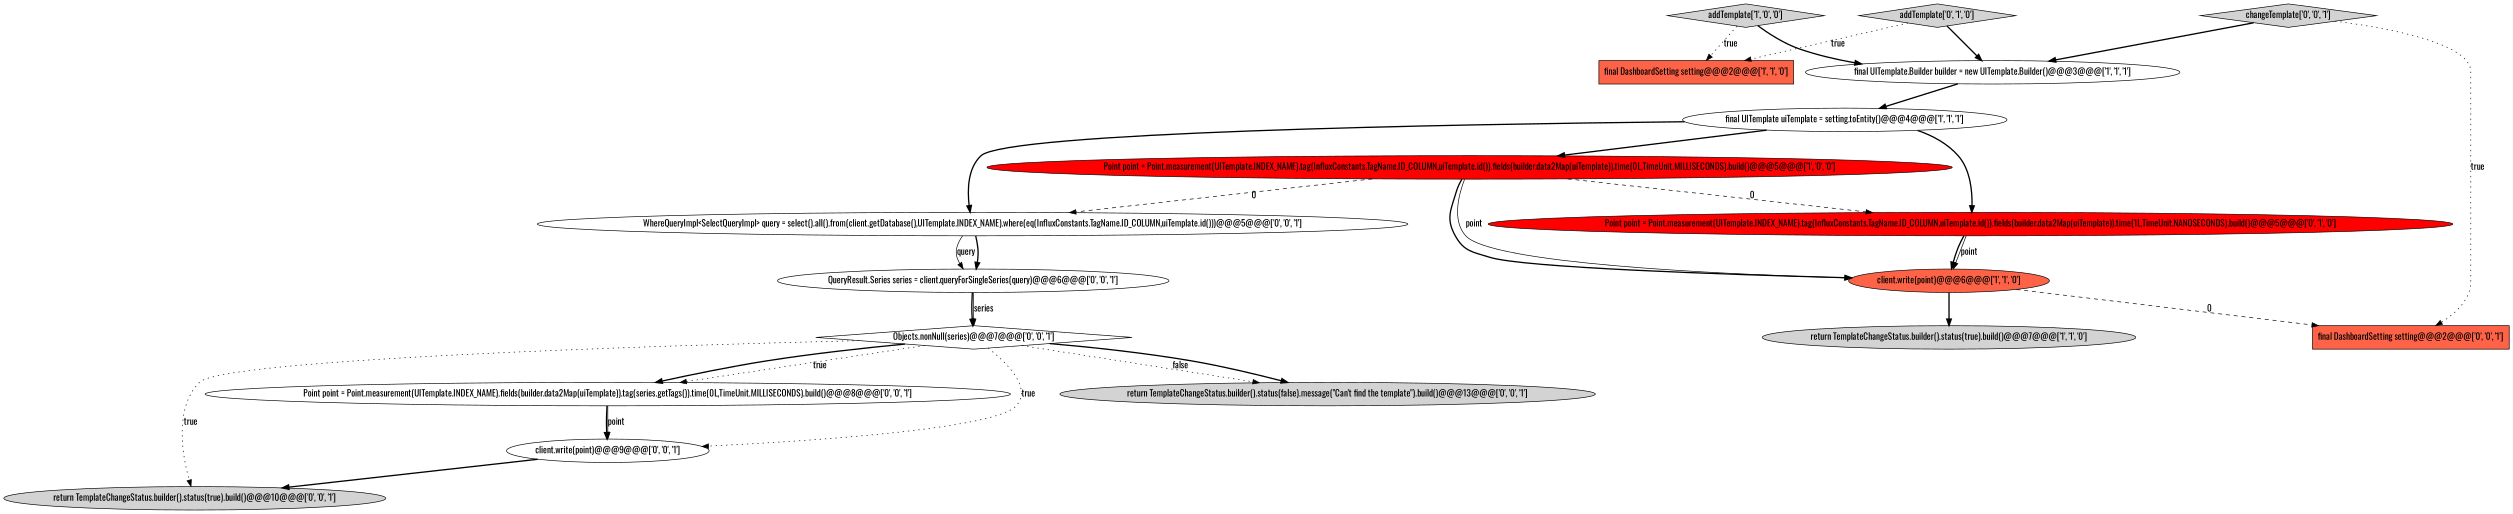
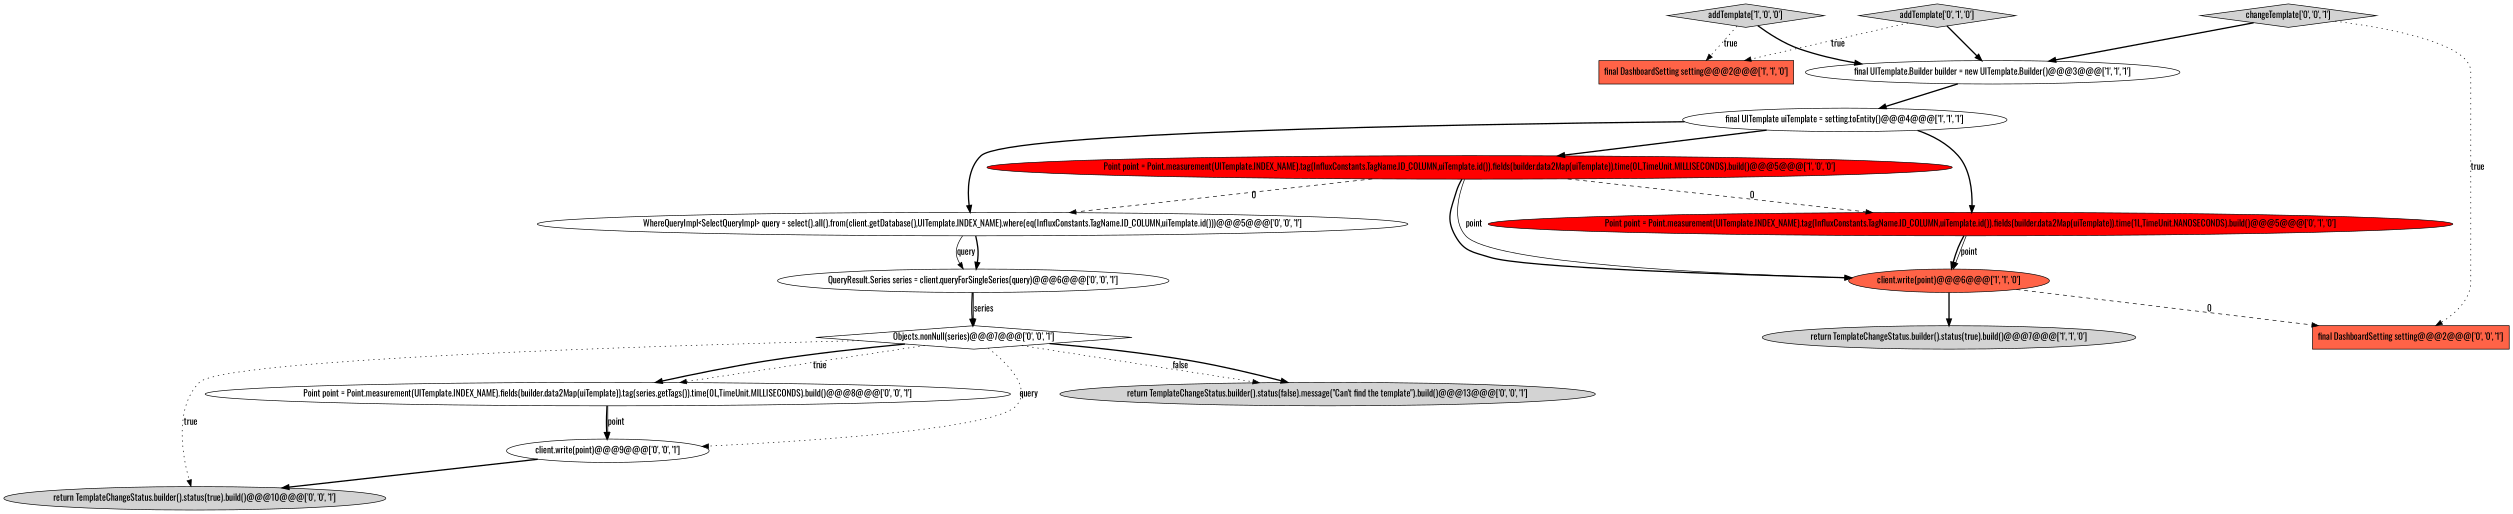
edge "Objects.nonNull(series)@@@7@@@['0', '0', '1']" -> "client.write(point)@@@9@@@['0', '0', '1']": label "true" -> "query"
